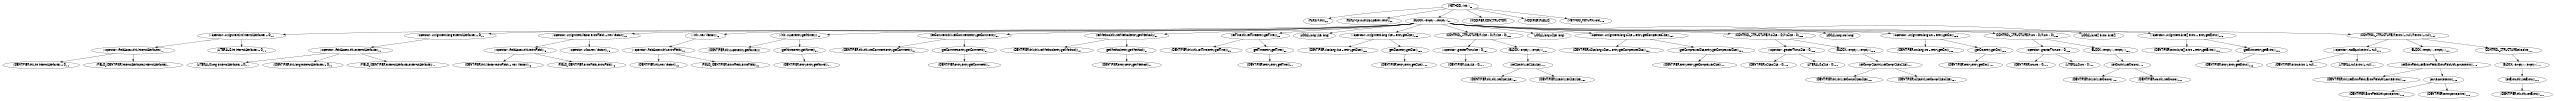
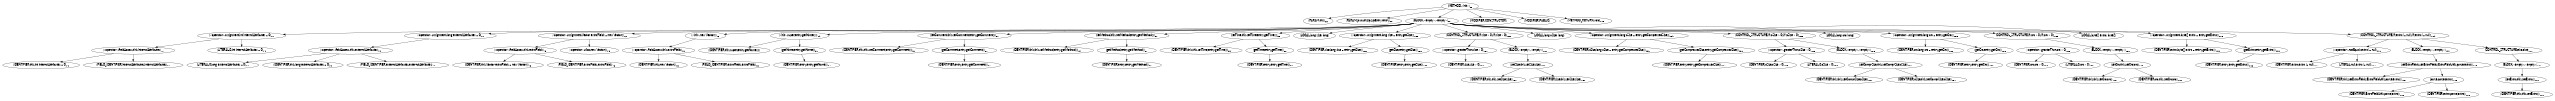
edge "(CONTROL_STRUCTURE,if (crc > 0),if (crc > 0))" -> "(<operator>.greaterThan,crc > 0)": removed
